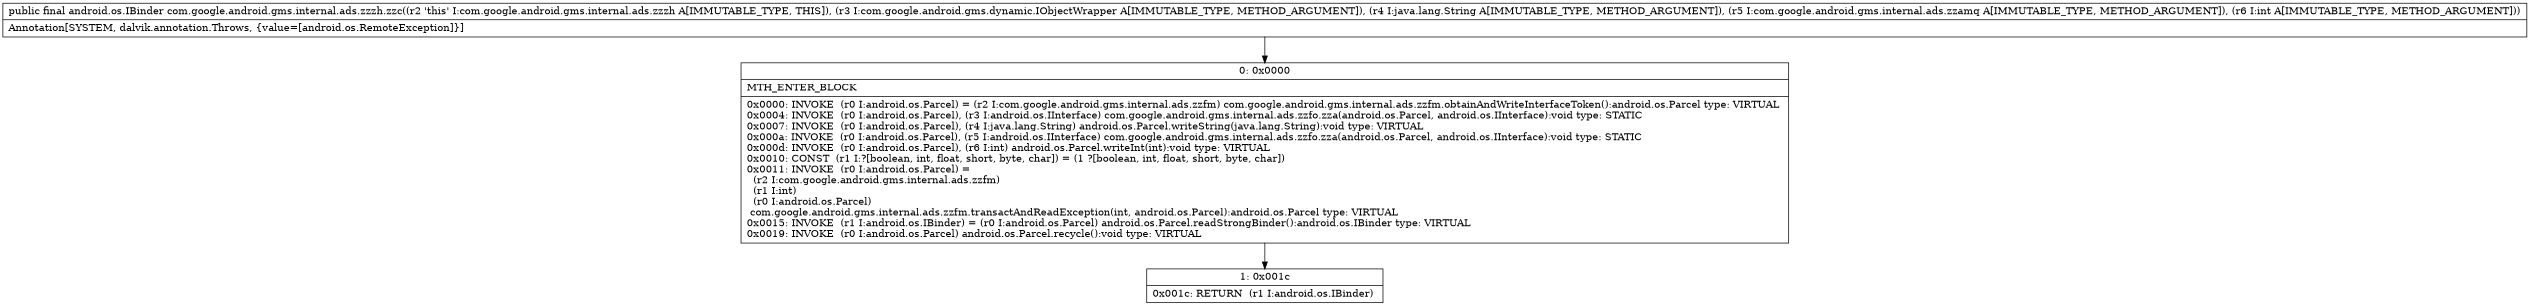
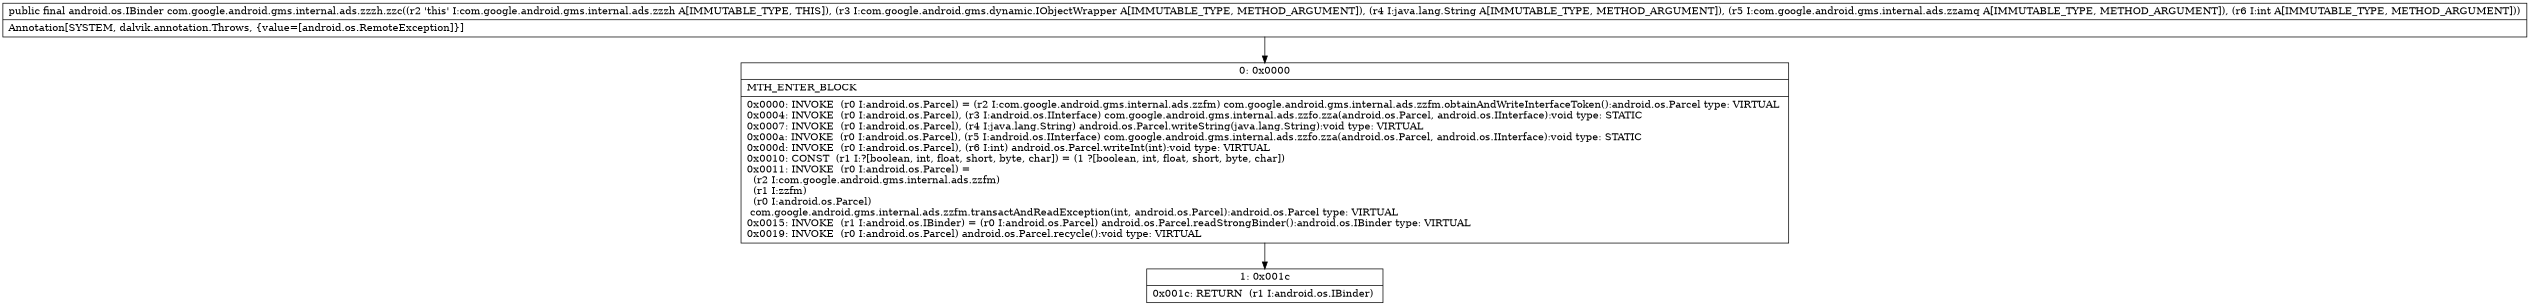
node "0: 0x0000": text "(r1 I:int)" -> "(r1 I:zzfm)"
